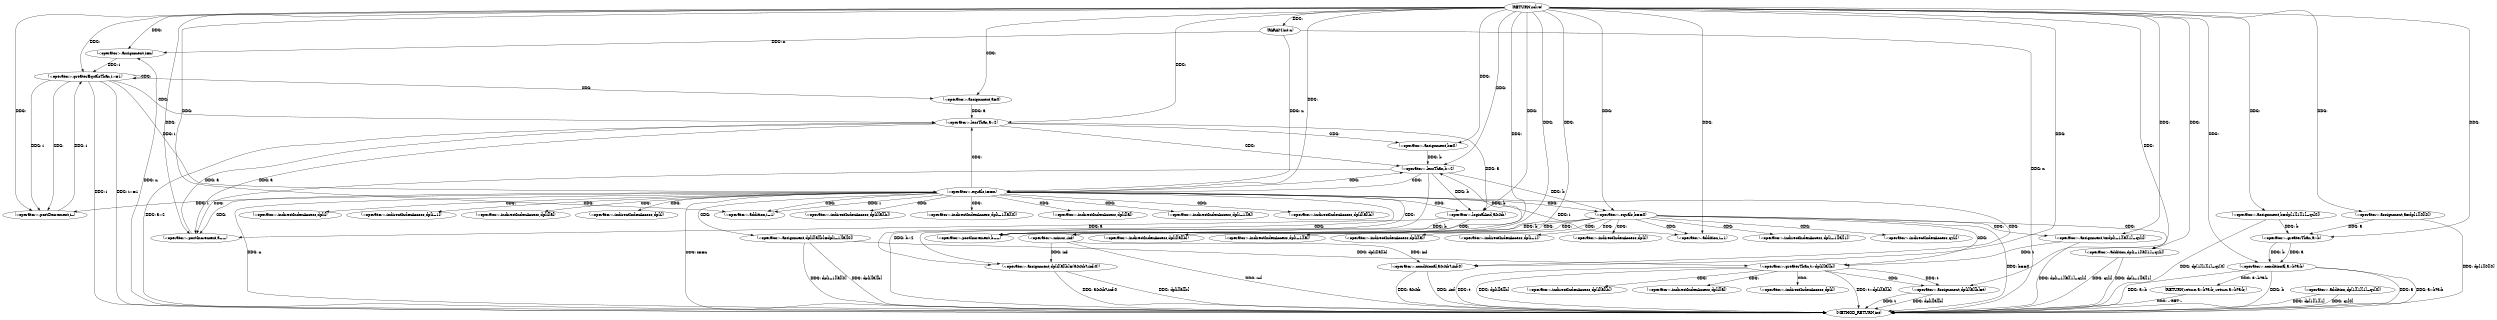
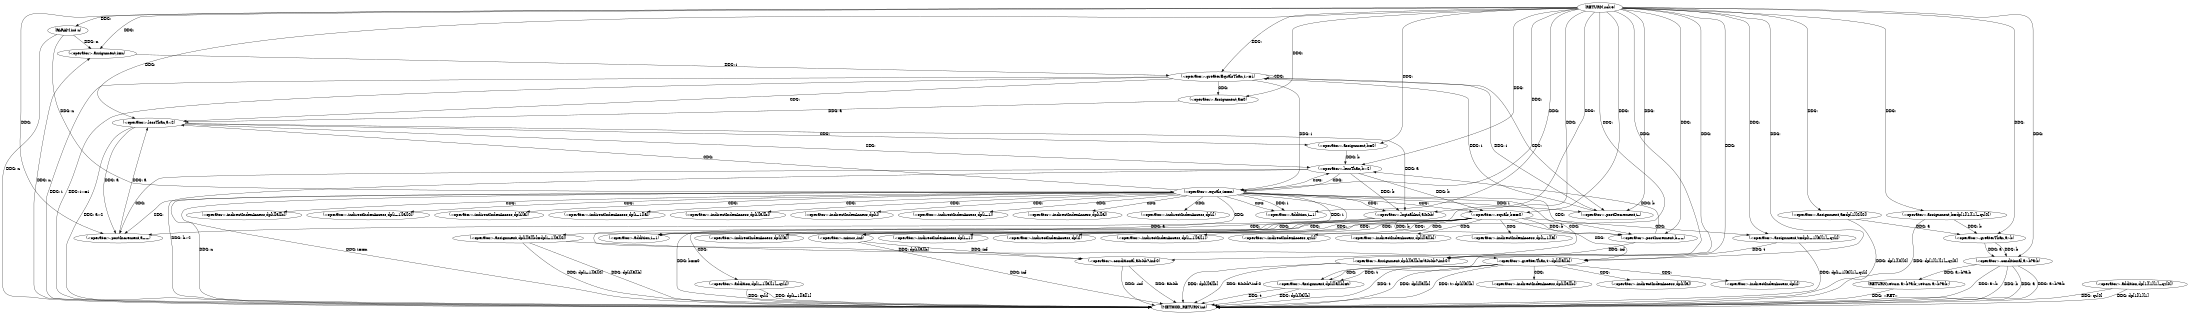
edge "(RETURN,solve)" -> "(<operator>.addition,dp[i+1][a][1]+qz[i])": now "(RETURN,solve)" -> "(<operator>.greaterThan,t>dp[i][a][b])"
edge "(RETURN,solve)" -> "(<operator>.assignment,a=0)": label "CDG: " -> "DDG: "
edge "(<operator>.minus,-inf)" -> "(<operator>.assignment,dp[i][a][b]=(a&&b?-inf:0))": now "(<operator>.postIncrement,b++)" -> "(<operator>.assignment,dp[i][a][b]=(a&&b?-inf:0))"
